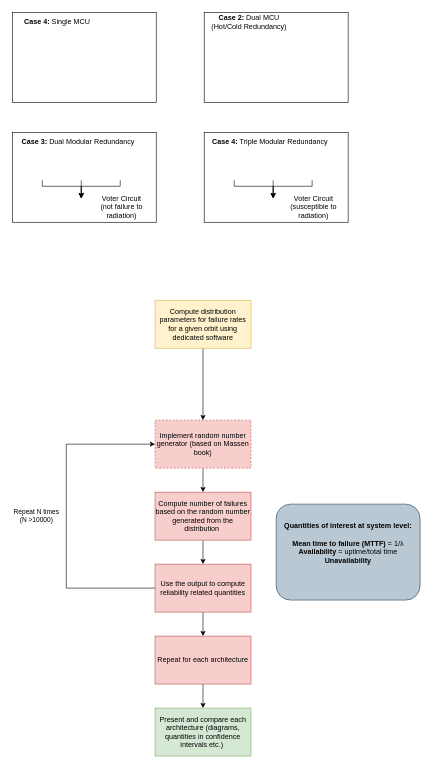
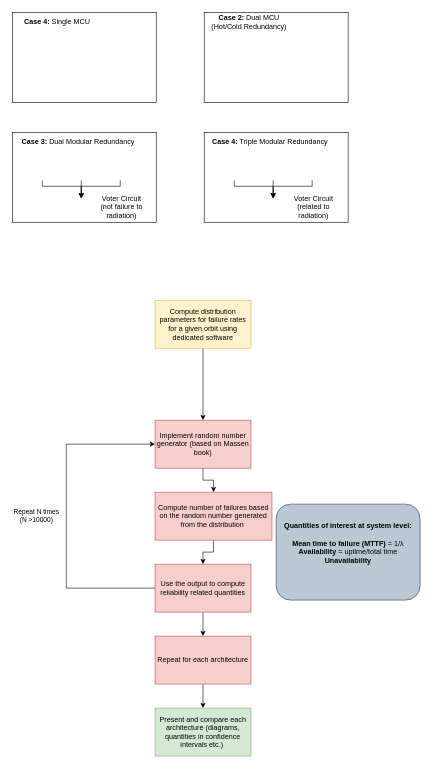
node "Voter Circuit (susceptible to radiation)": label "Voter Circuit (susceptible to radiation)" -> "Voter Circuit (related to radiation)"
node "Implement random number generator (based on Massen book)": style dashed -> solid
node "Compute number of failures based on the random number generated from the distribution": size 96x48 -> 117x48
